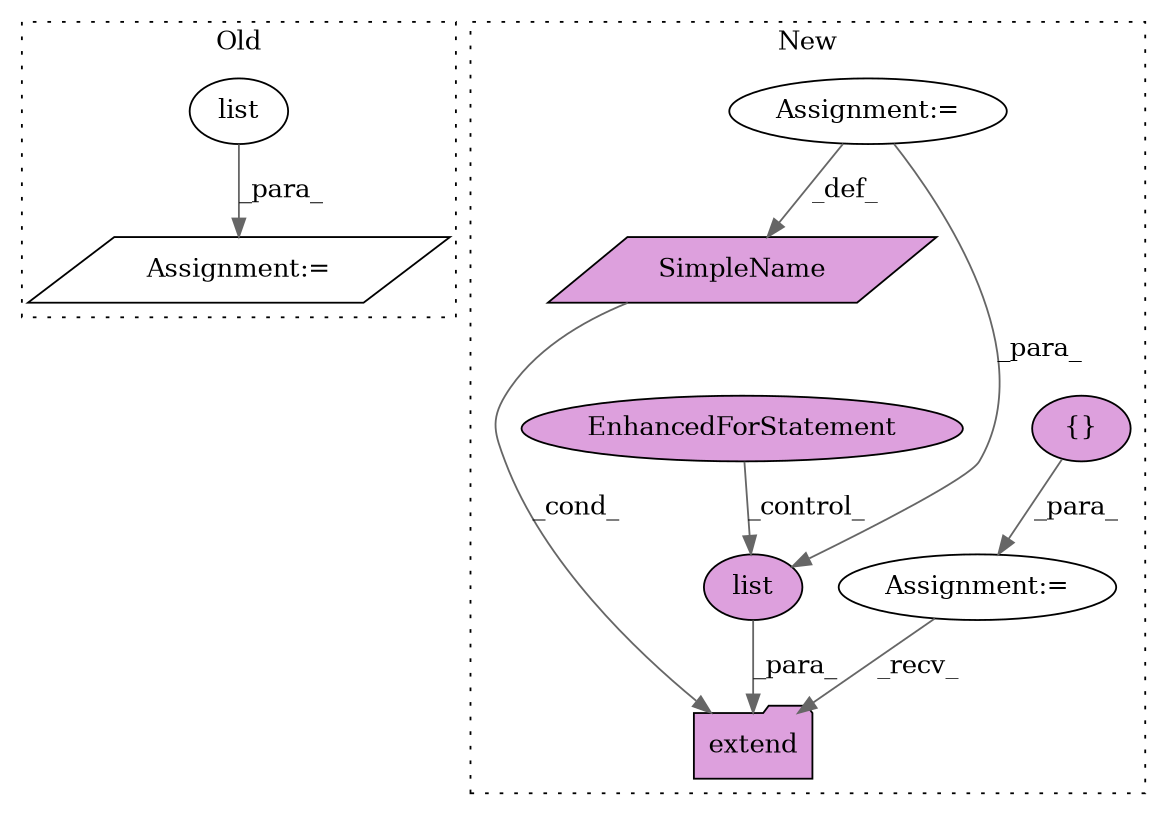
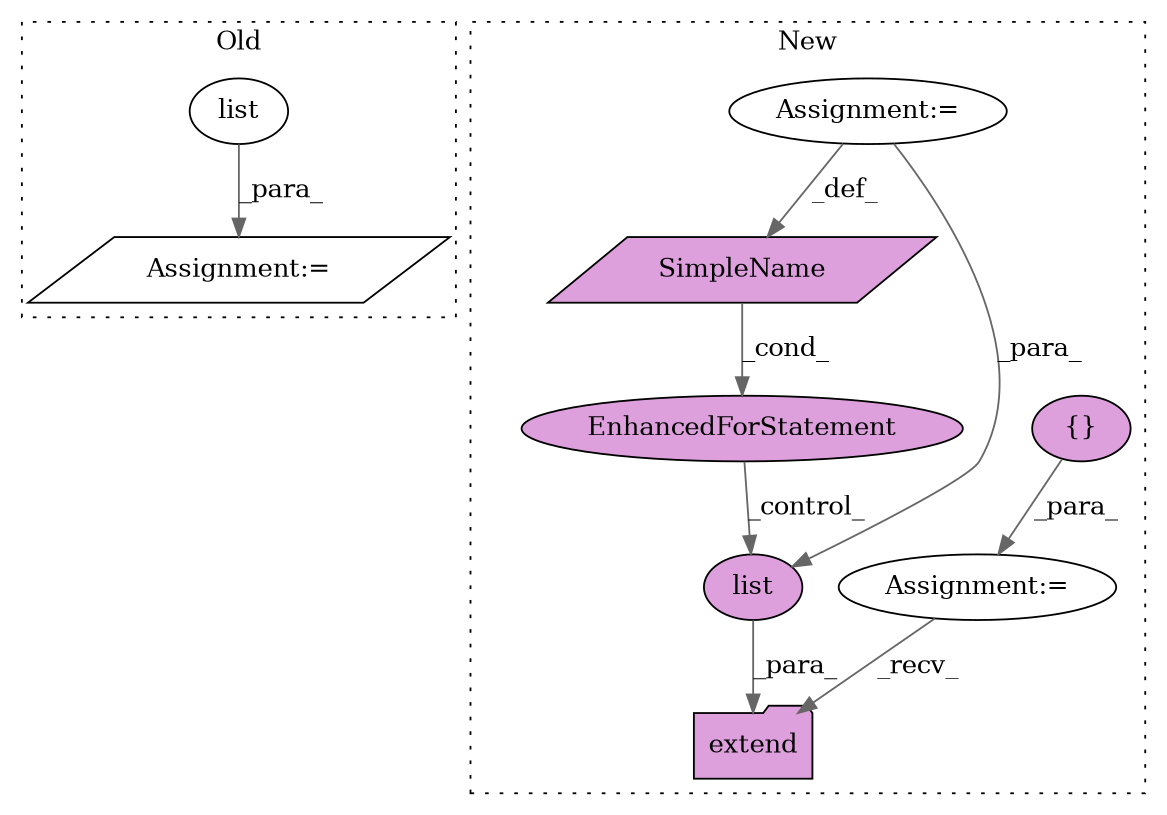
edge "SimpleName" -> "extend": now "SimpleName" -> "EnhancedForStatement"
